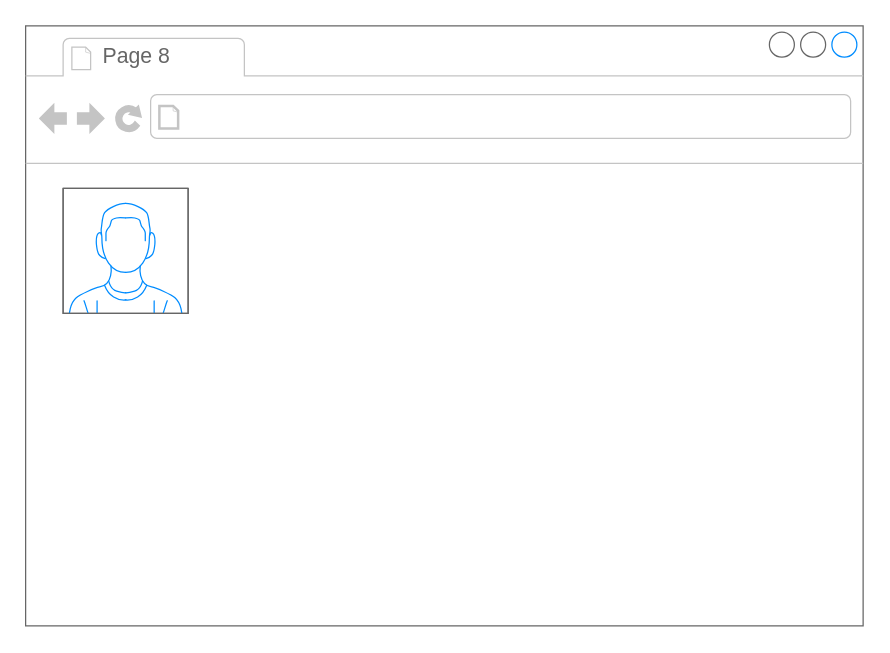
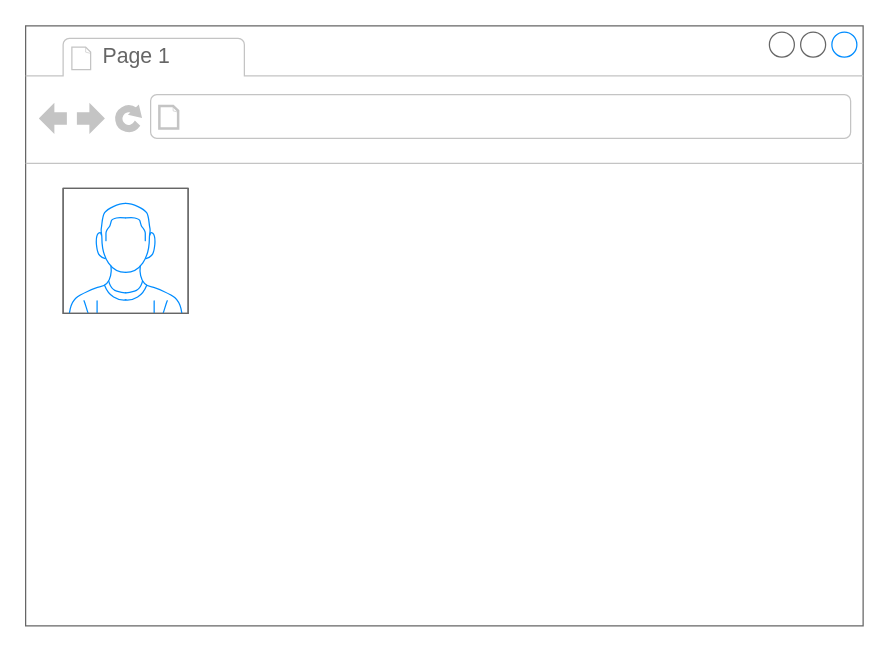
node "Page 8": label "Page 8" -> "Page 1"
